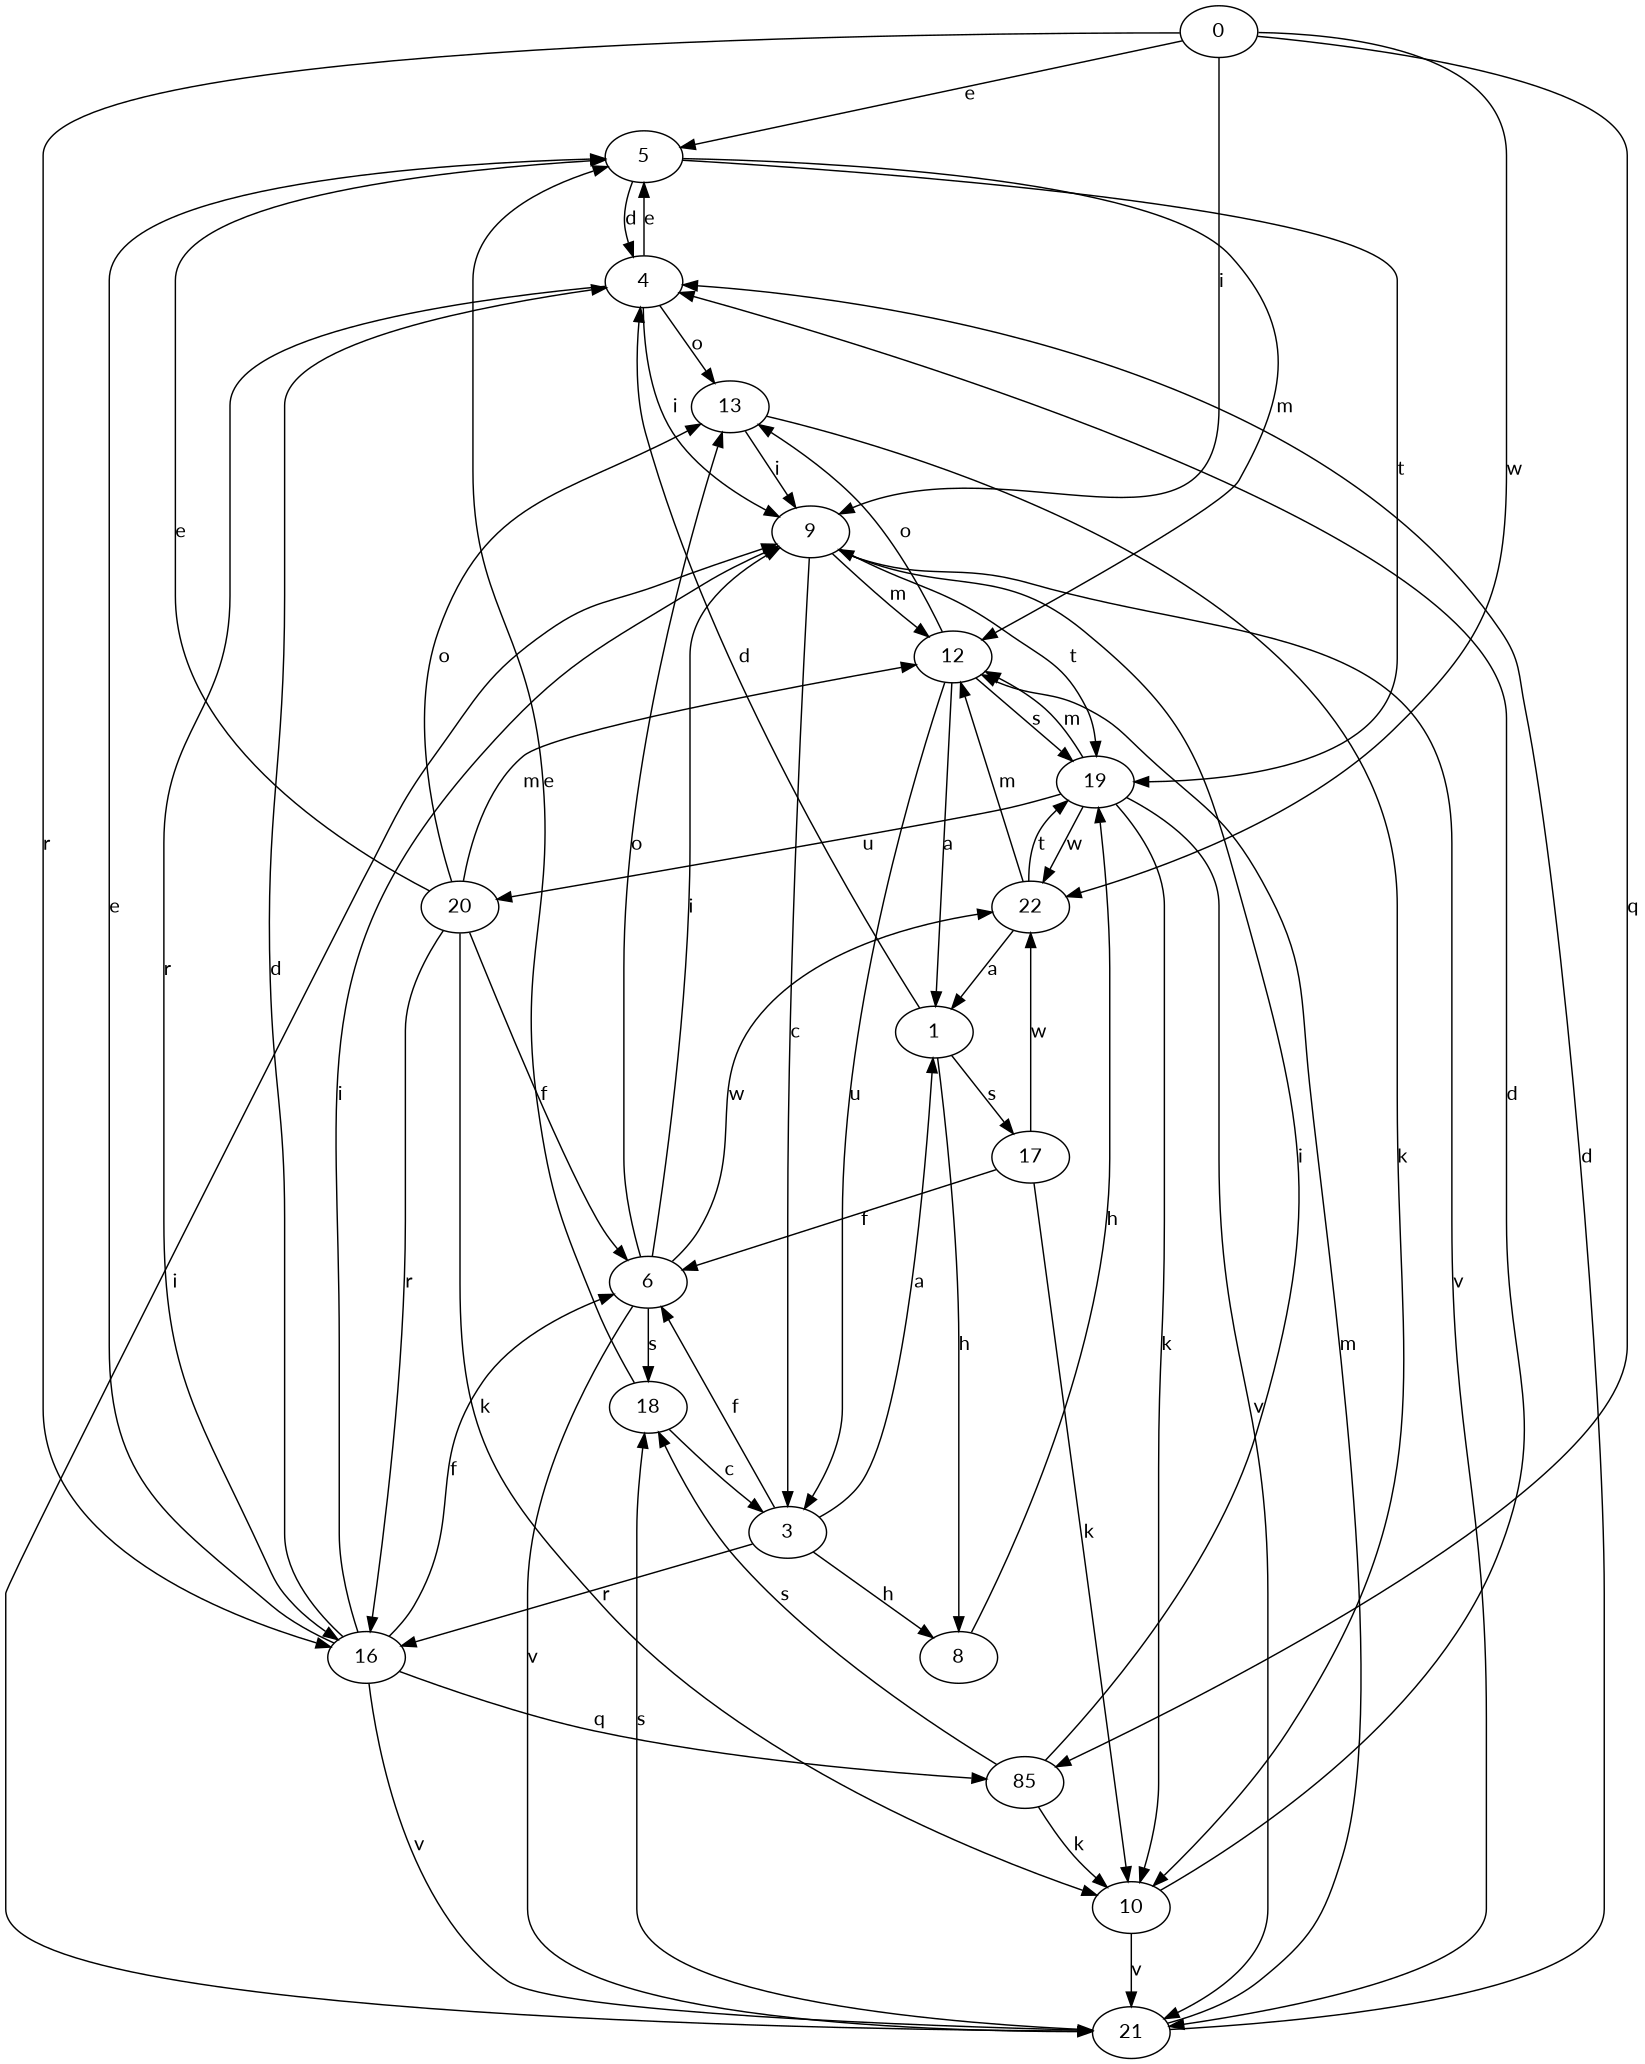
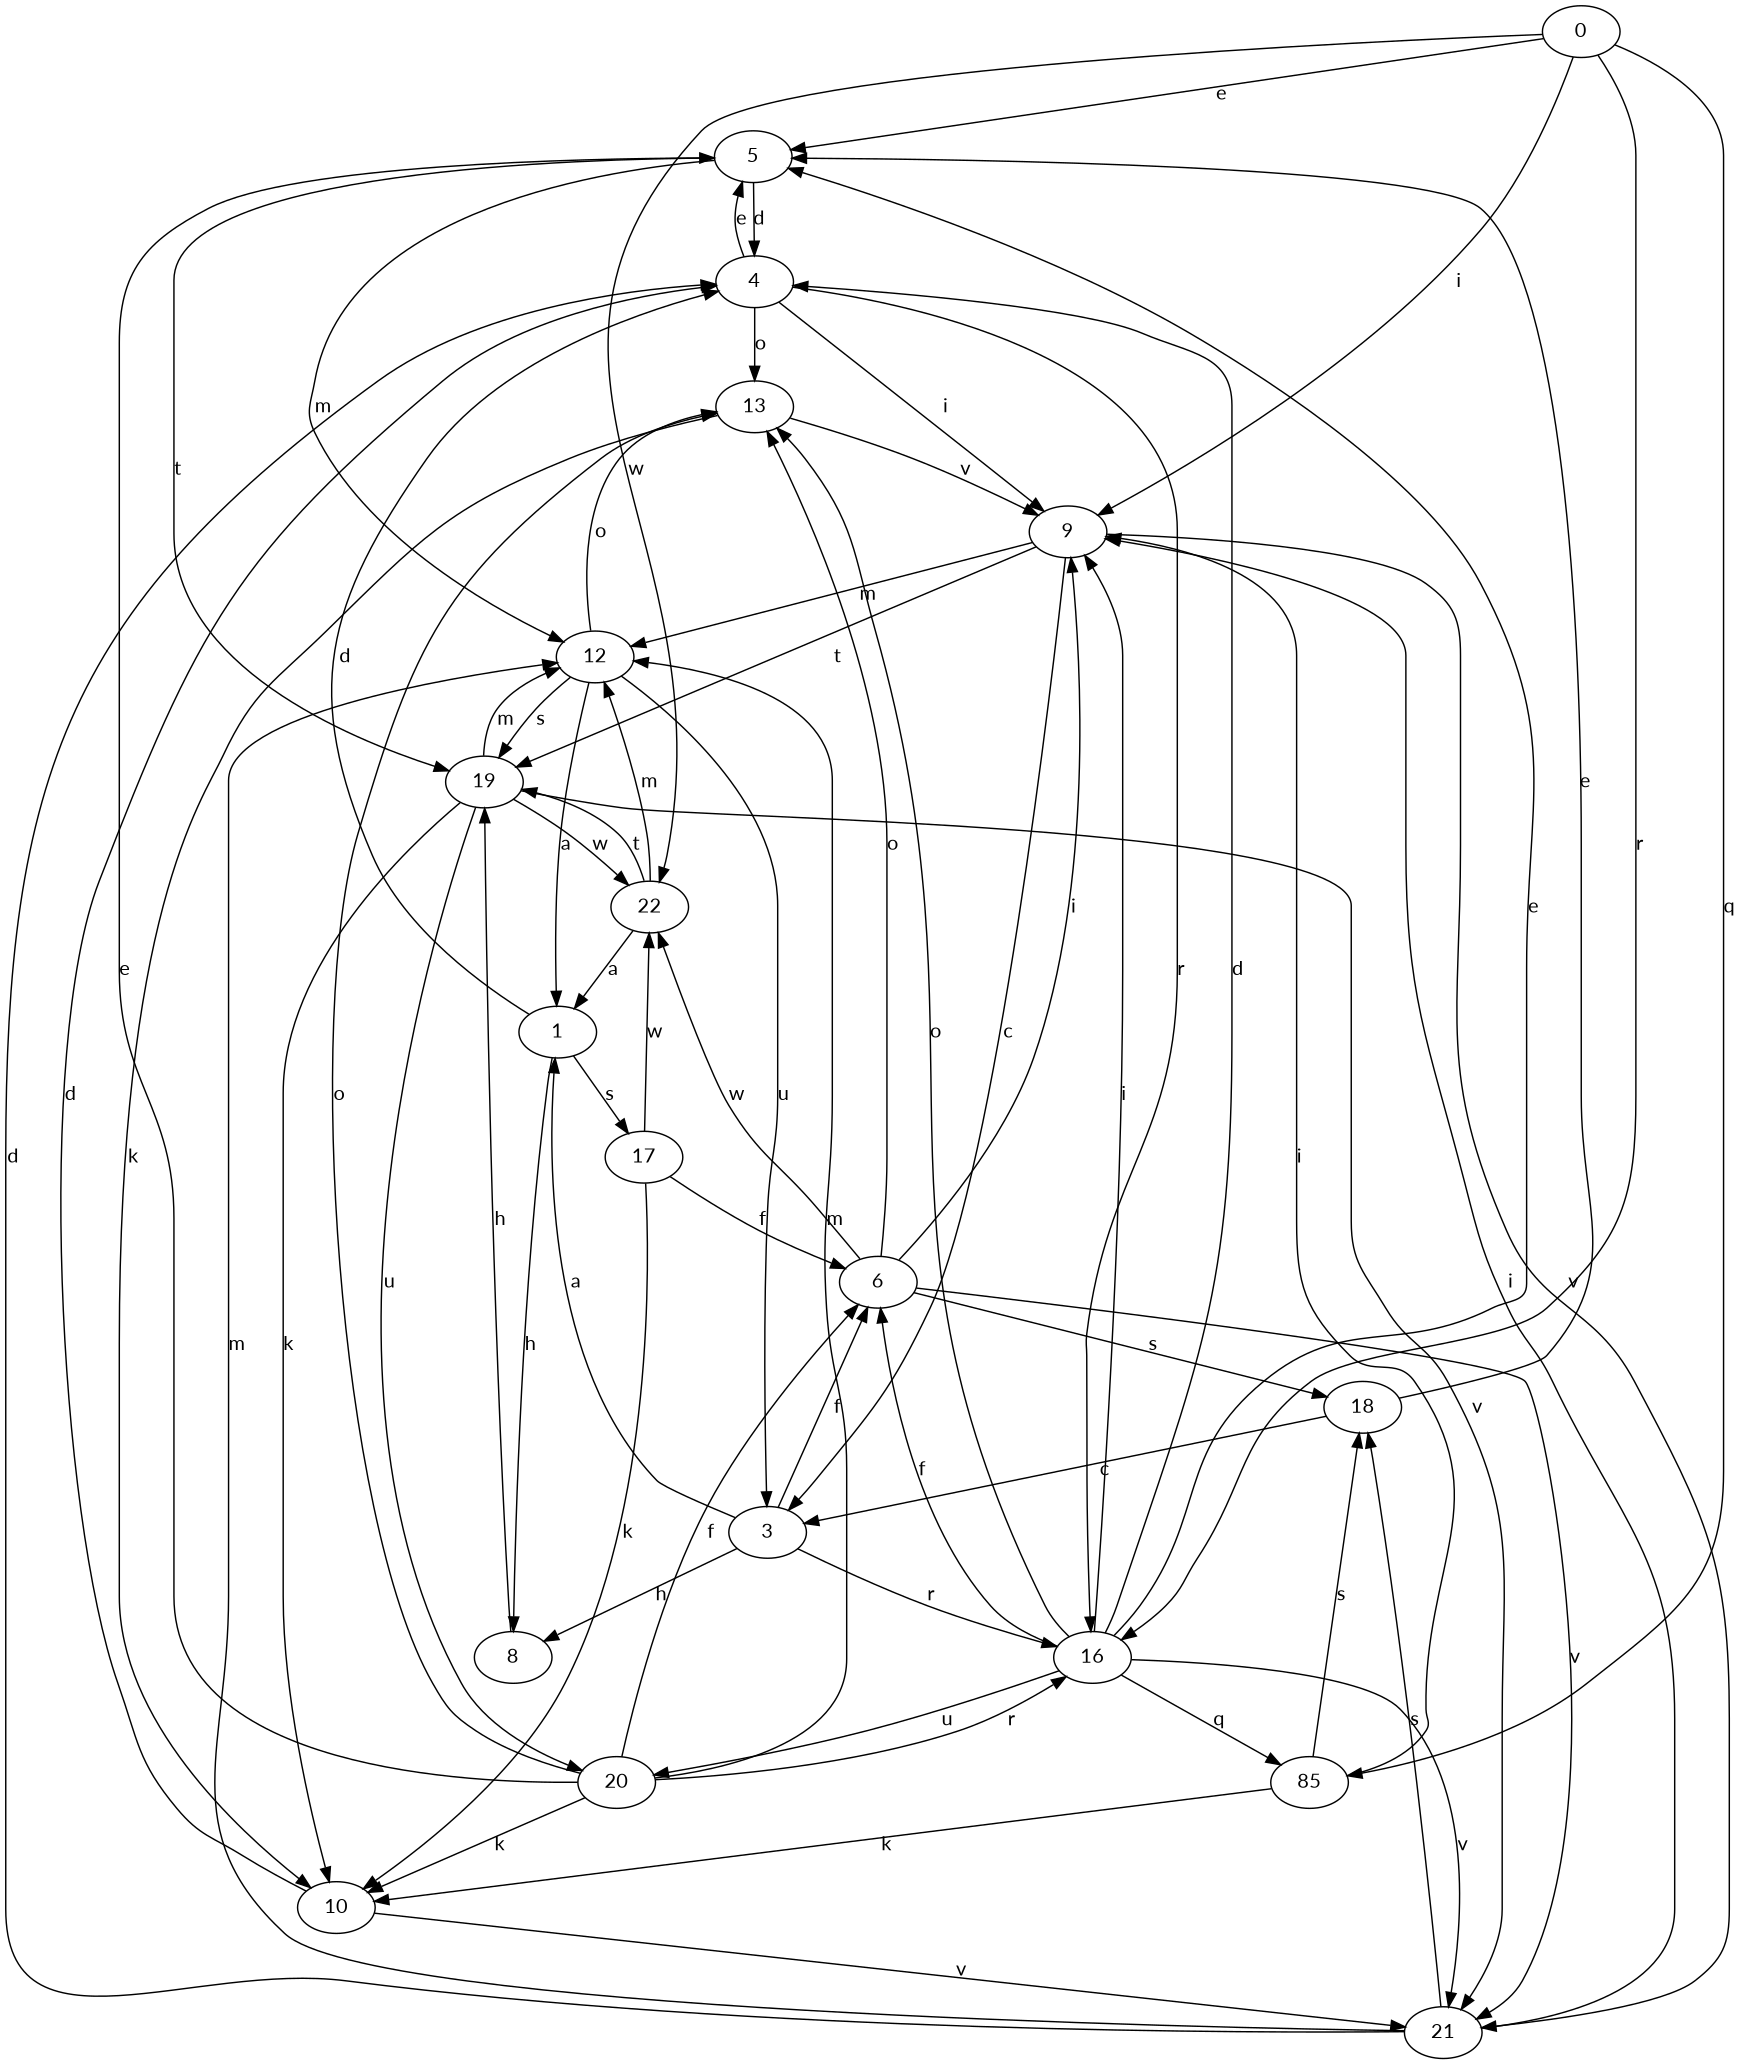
edge "13" -> "9": label "i" -> "v"
edge "16" -> "13": added, label "o"
edge "16" -> "20": added, label "u"
